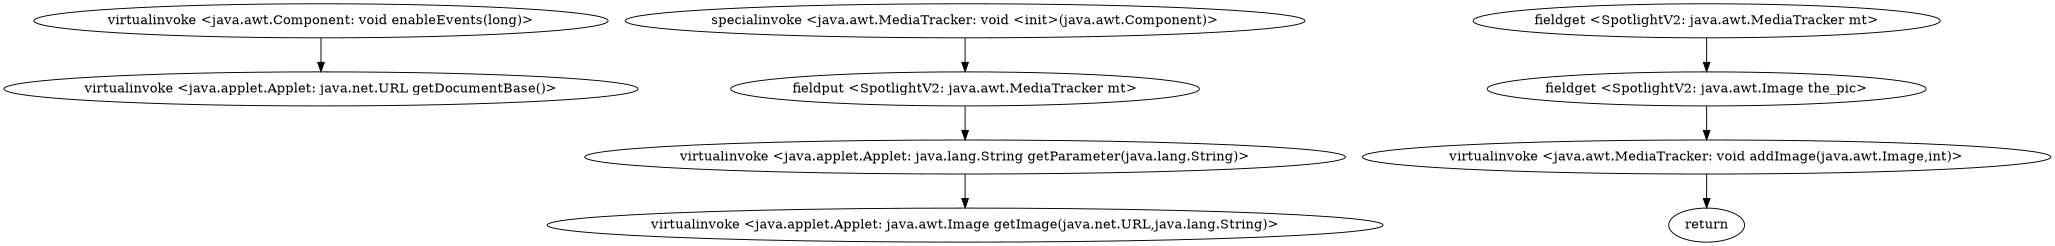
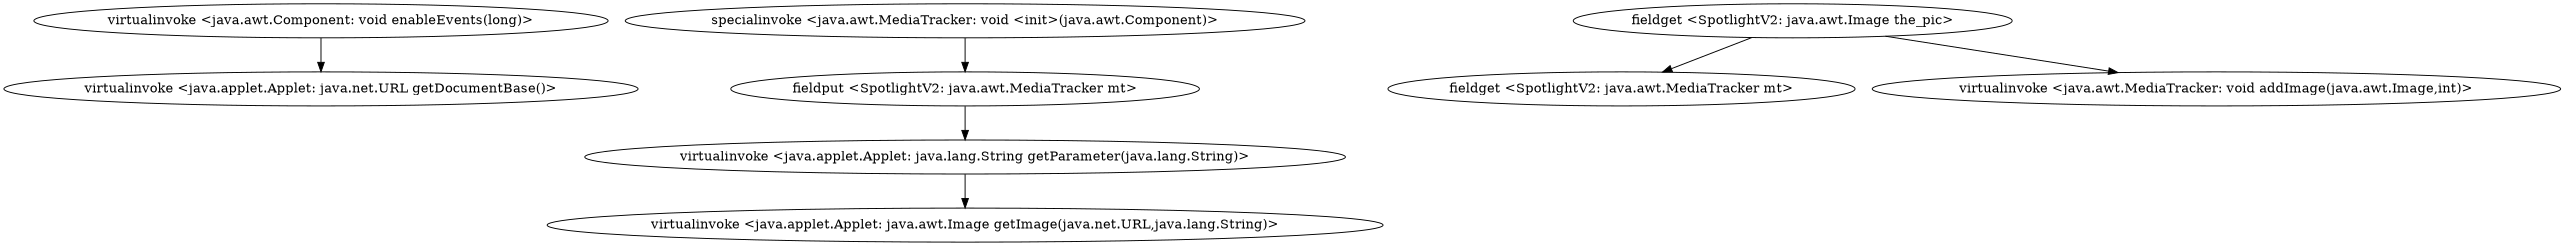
edge "fieldget <SpotlightV2: java.awt.MediaTracker mt>" -> "fieldget <SpotlightV2: java.awt.Image the_pic>": reversed
node "return": removed
